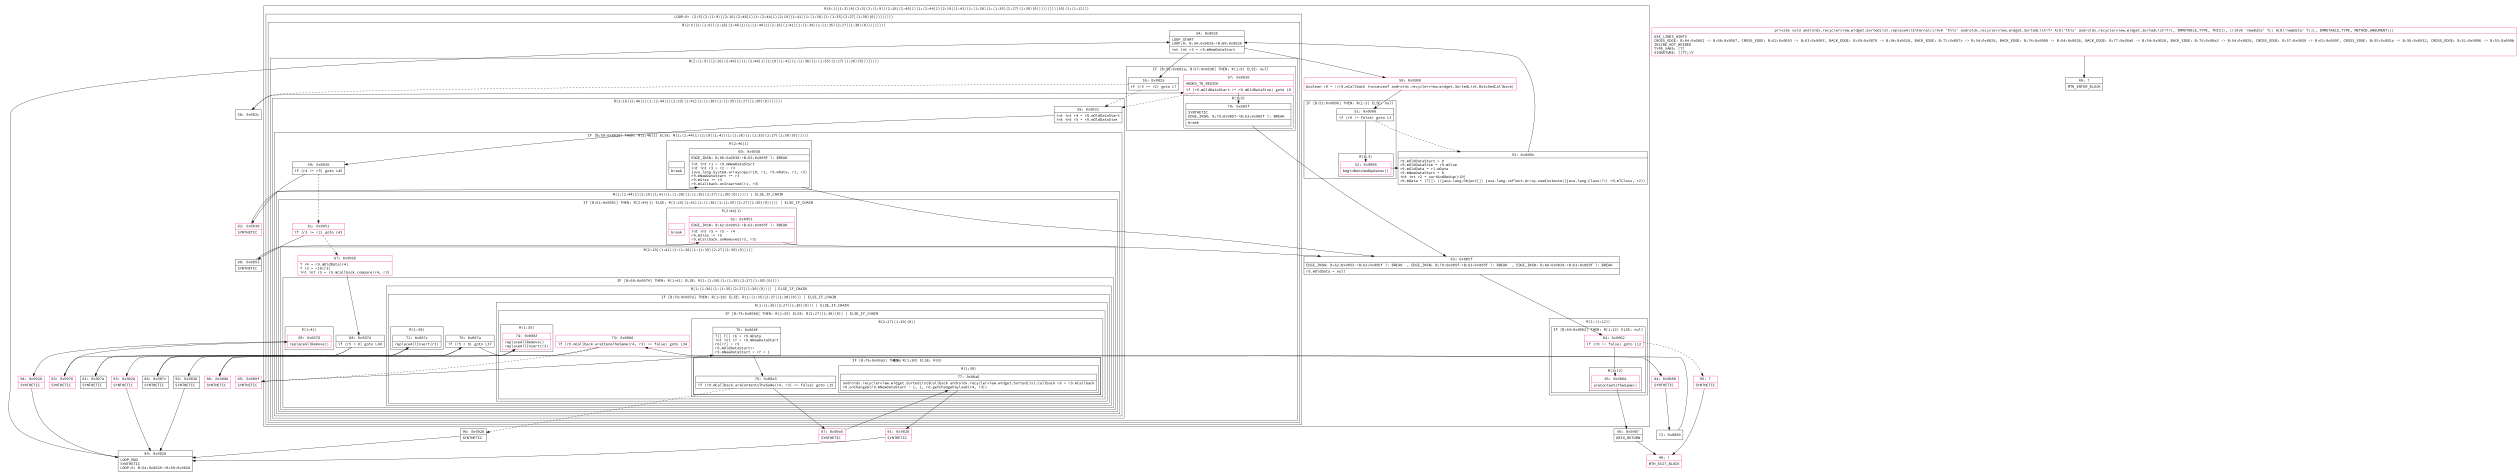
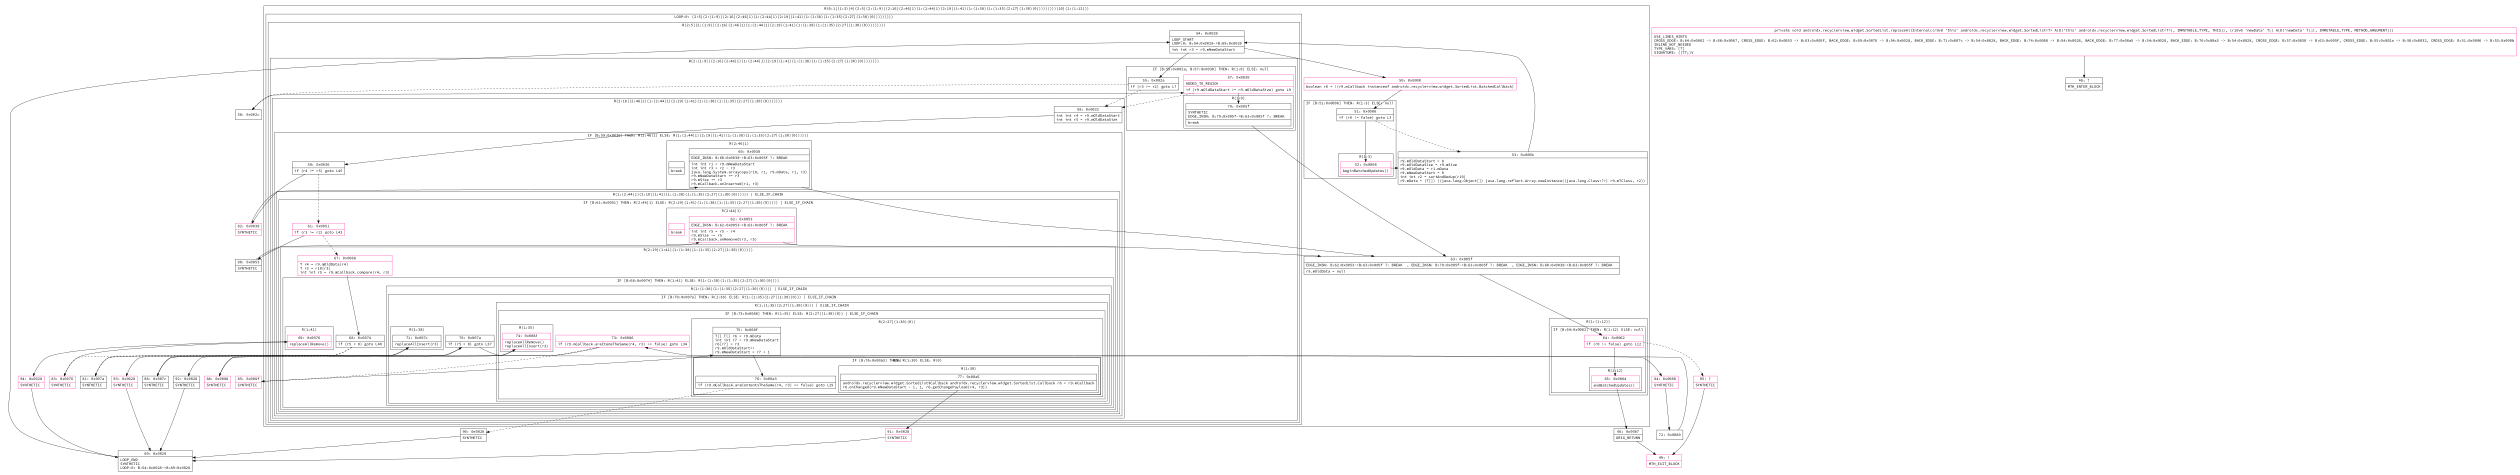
edge "68: 0x0074" -> "83: 0x0076": style solid -> dashed
node "65: 0x0064": text "areContentsTheSame()" -> "endBatchedUpdates()"
node "87: 0x00a5": removed
